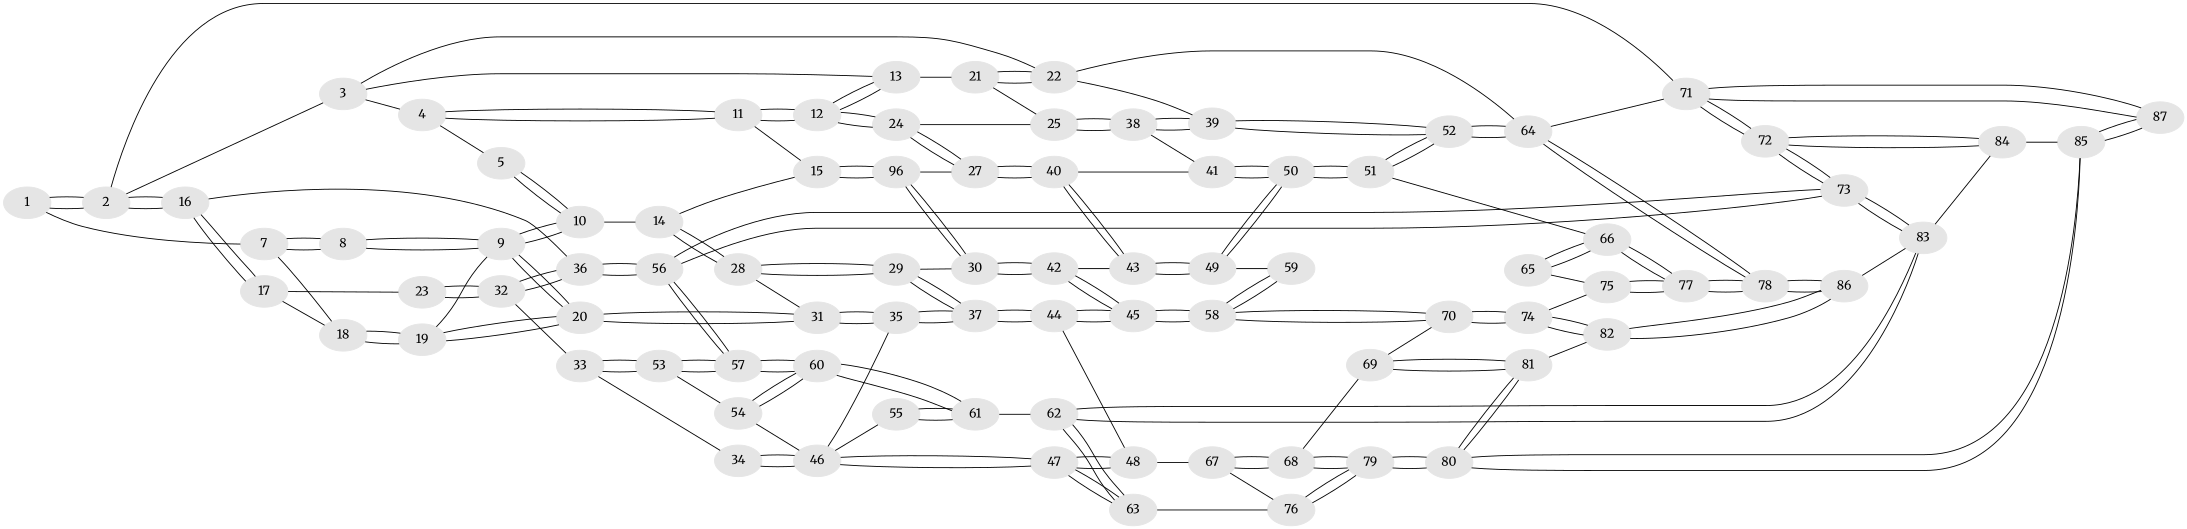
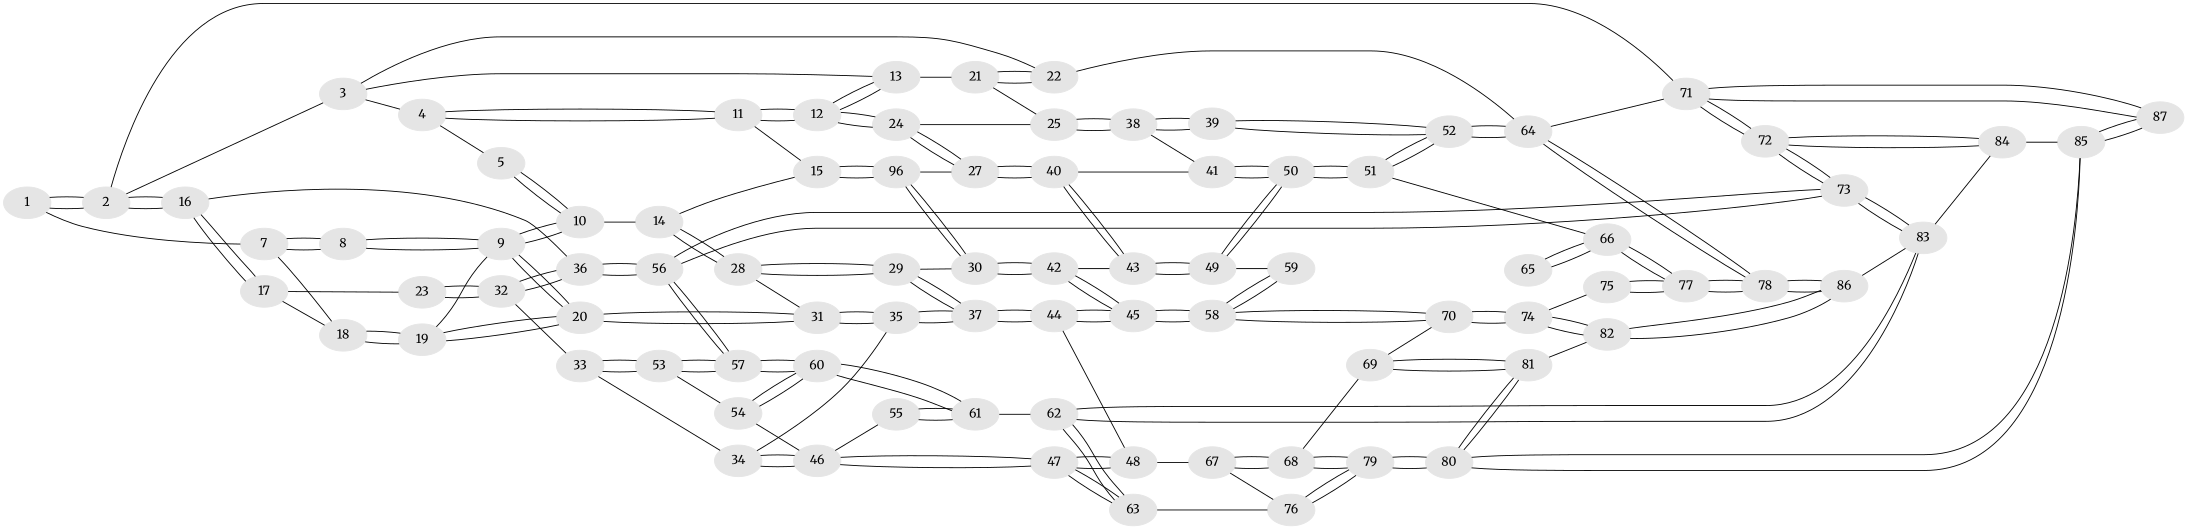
edge "22" -- "39": removed
edge "65" -- "75": removed
edge "35" -- "46": now "35" -- "34"
